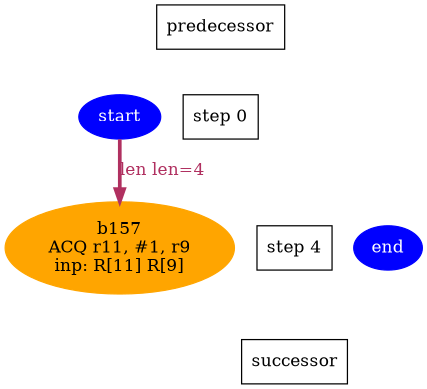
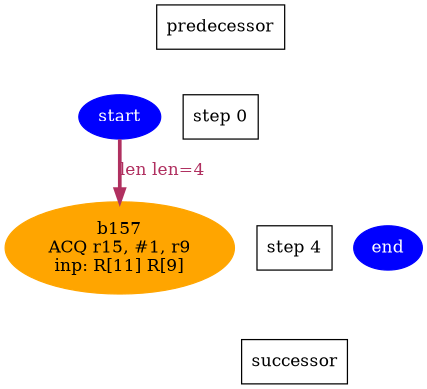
node "b157 ACQ r11, #1, r9 inp: R[11] R[9]": label "b157 ACQ r11, #1, r9 inp: R[11] R[9]" -> "b157 ACQ r15, #1, r9 inp: R[11] R[9]"
